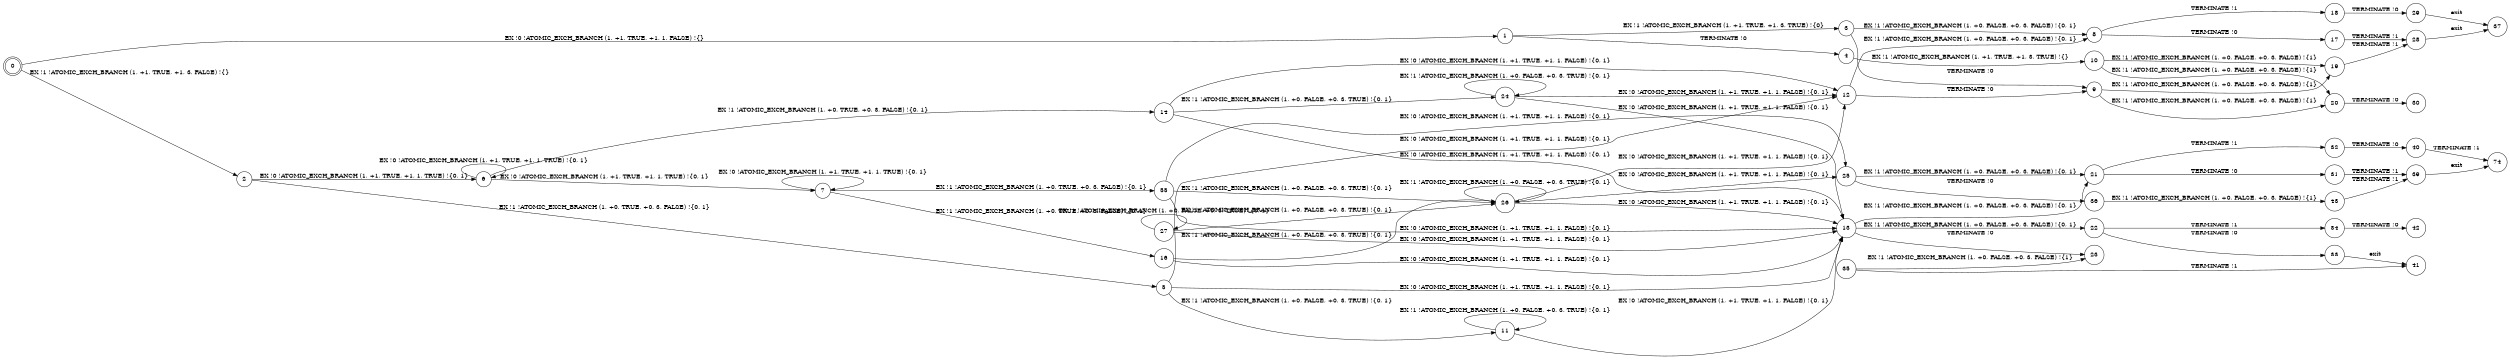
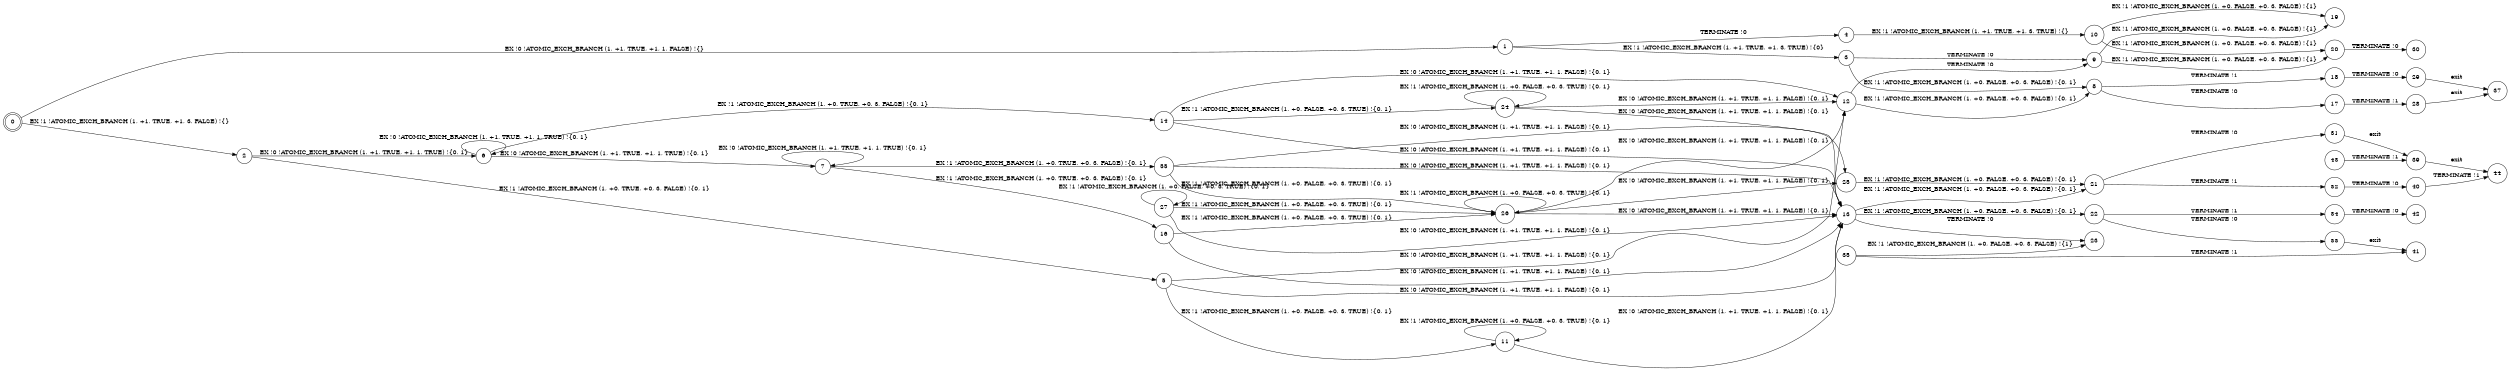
edge "19" -> "28": removed, label "TERMINATE !1"
node "74": label "74" -> "44"
edge "31" -> "39": label "TERMINATE !1" -> "exit"
node "36": removed
